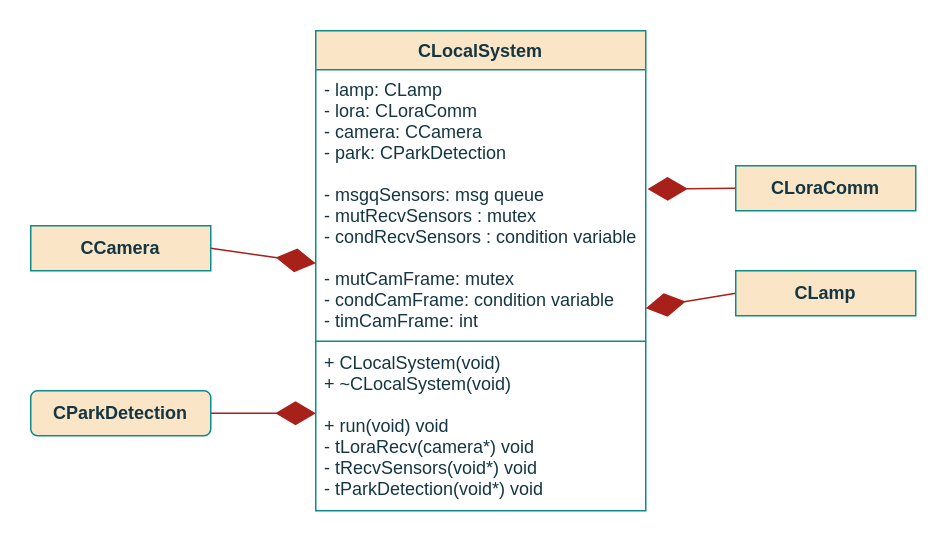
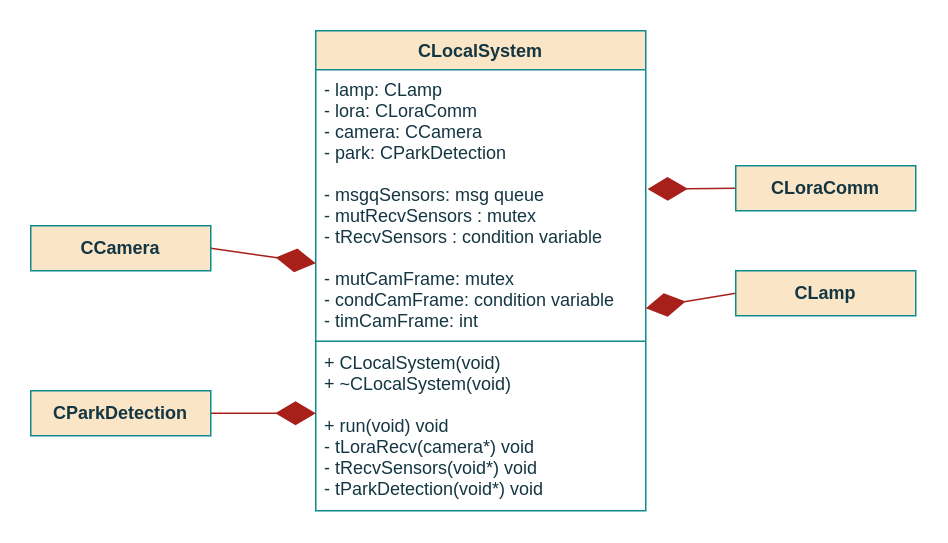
node "- lamp: CLamp - lora: CLoraComm - camera: CCamera - park: CParkDetection - msgqSensors: msg queue - mutRecvSensors : mutex - condRecvSensors : condition variable - mutCamFrame: mutex - condCamFrame: condition variable - timCamFrame: int": label "- lamp: CLamp - lora: CLoraComm - camera: CCamera - park: CParkDetection - msgqSensors: msg queue - mutRecvSensors : mutex - condRecvSensors : condition variable - mutCamFrame: mutex - condCamFrame: condition variable - timCamFrame: int" -> "- lamp: CLamp - lora: CLoraComm - camera: CCamera - park: CParkDetection - msgqSensors: msg queue - mutRecvSensors : mutex - tRecvSensors : condition variable - mutCamFrame: mutex - condCamFrame: condition variable - timCamFrame: int"
node "CParkDetection": shape rounded rectangle -> rectangle
